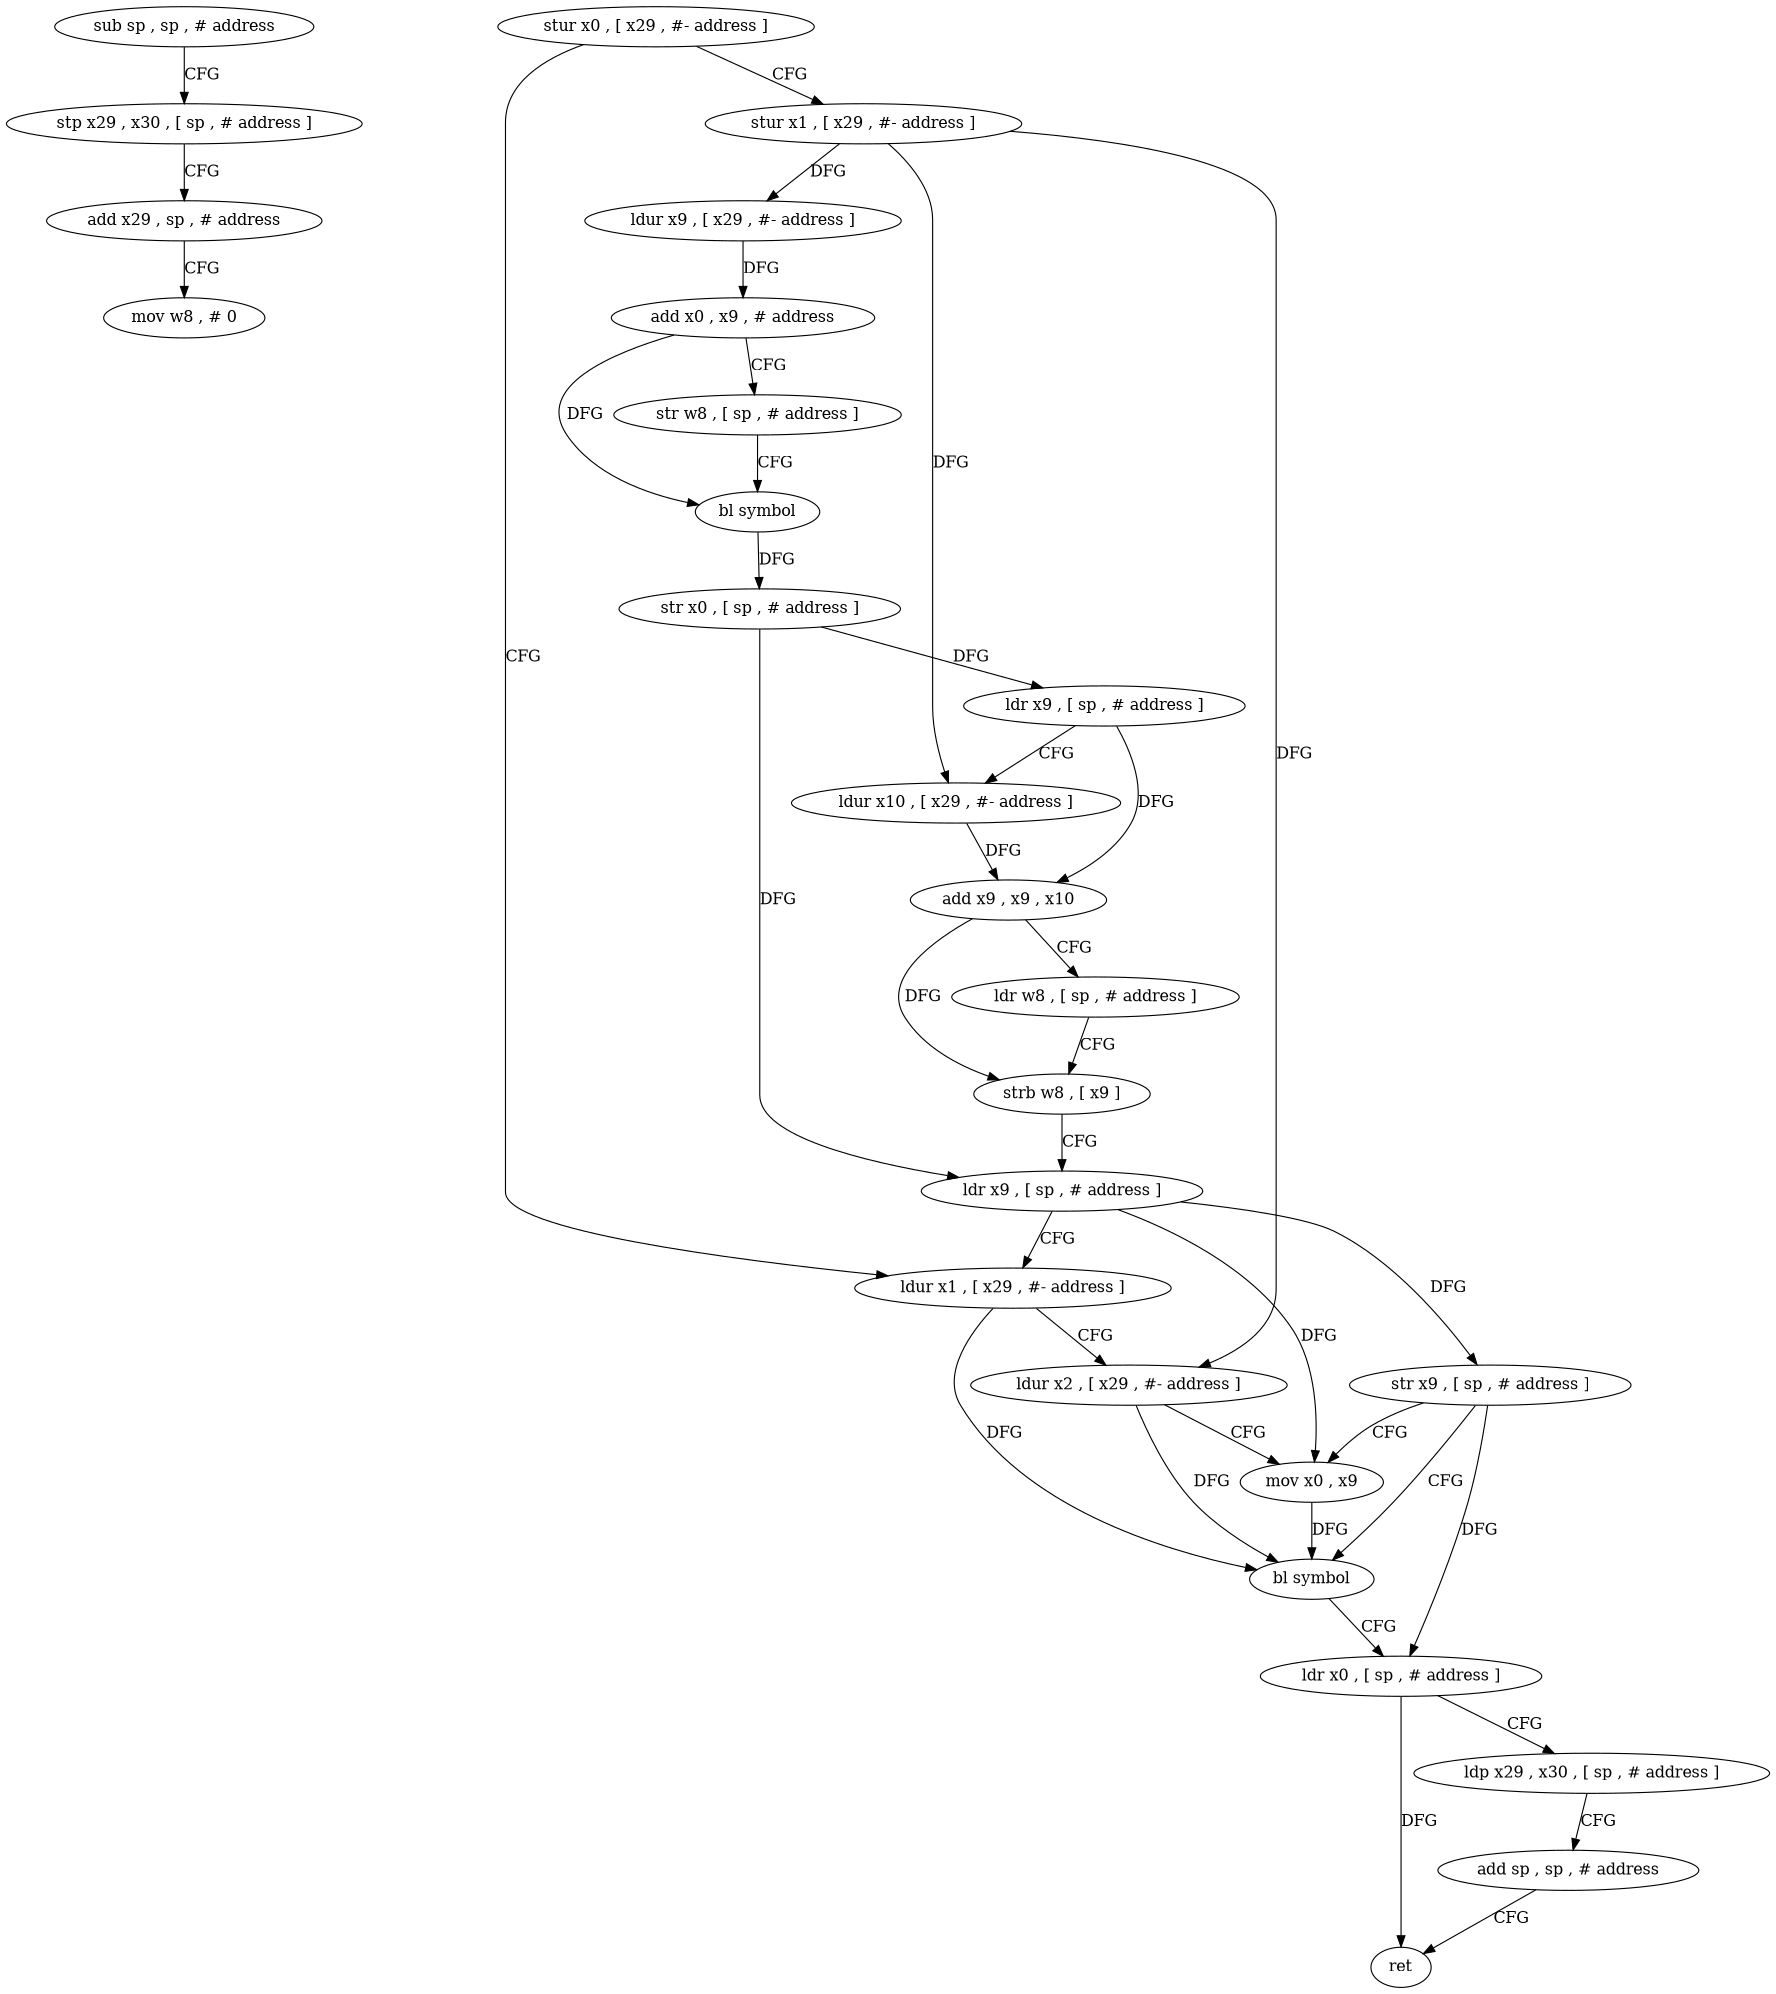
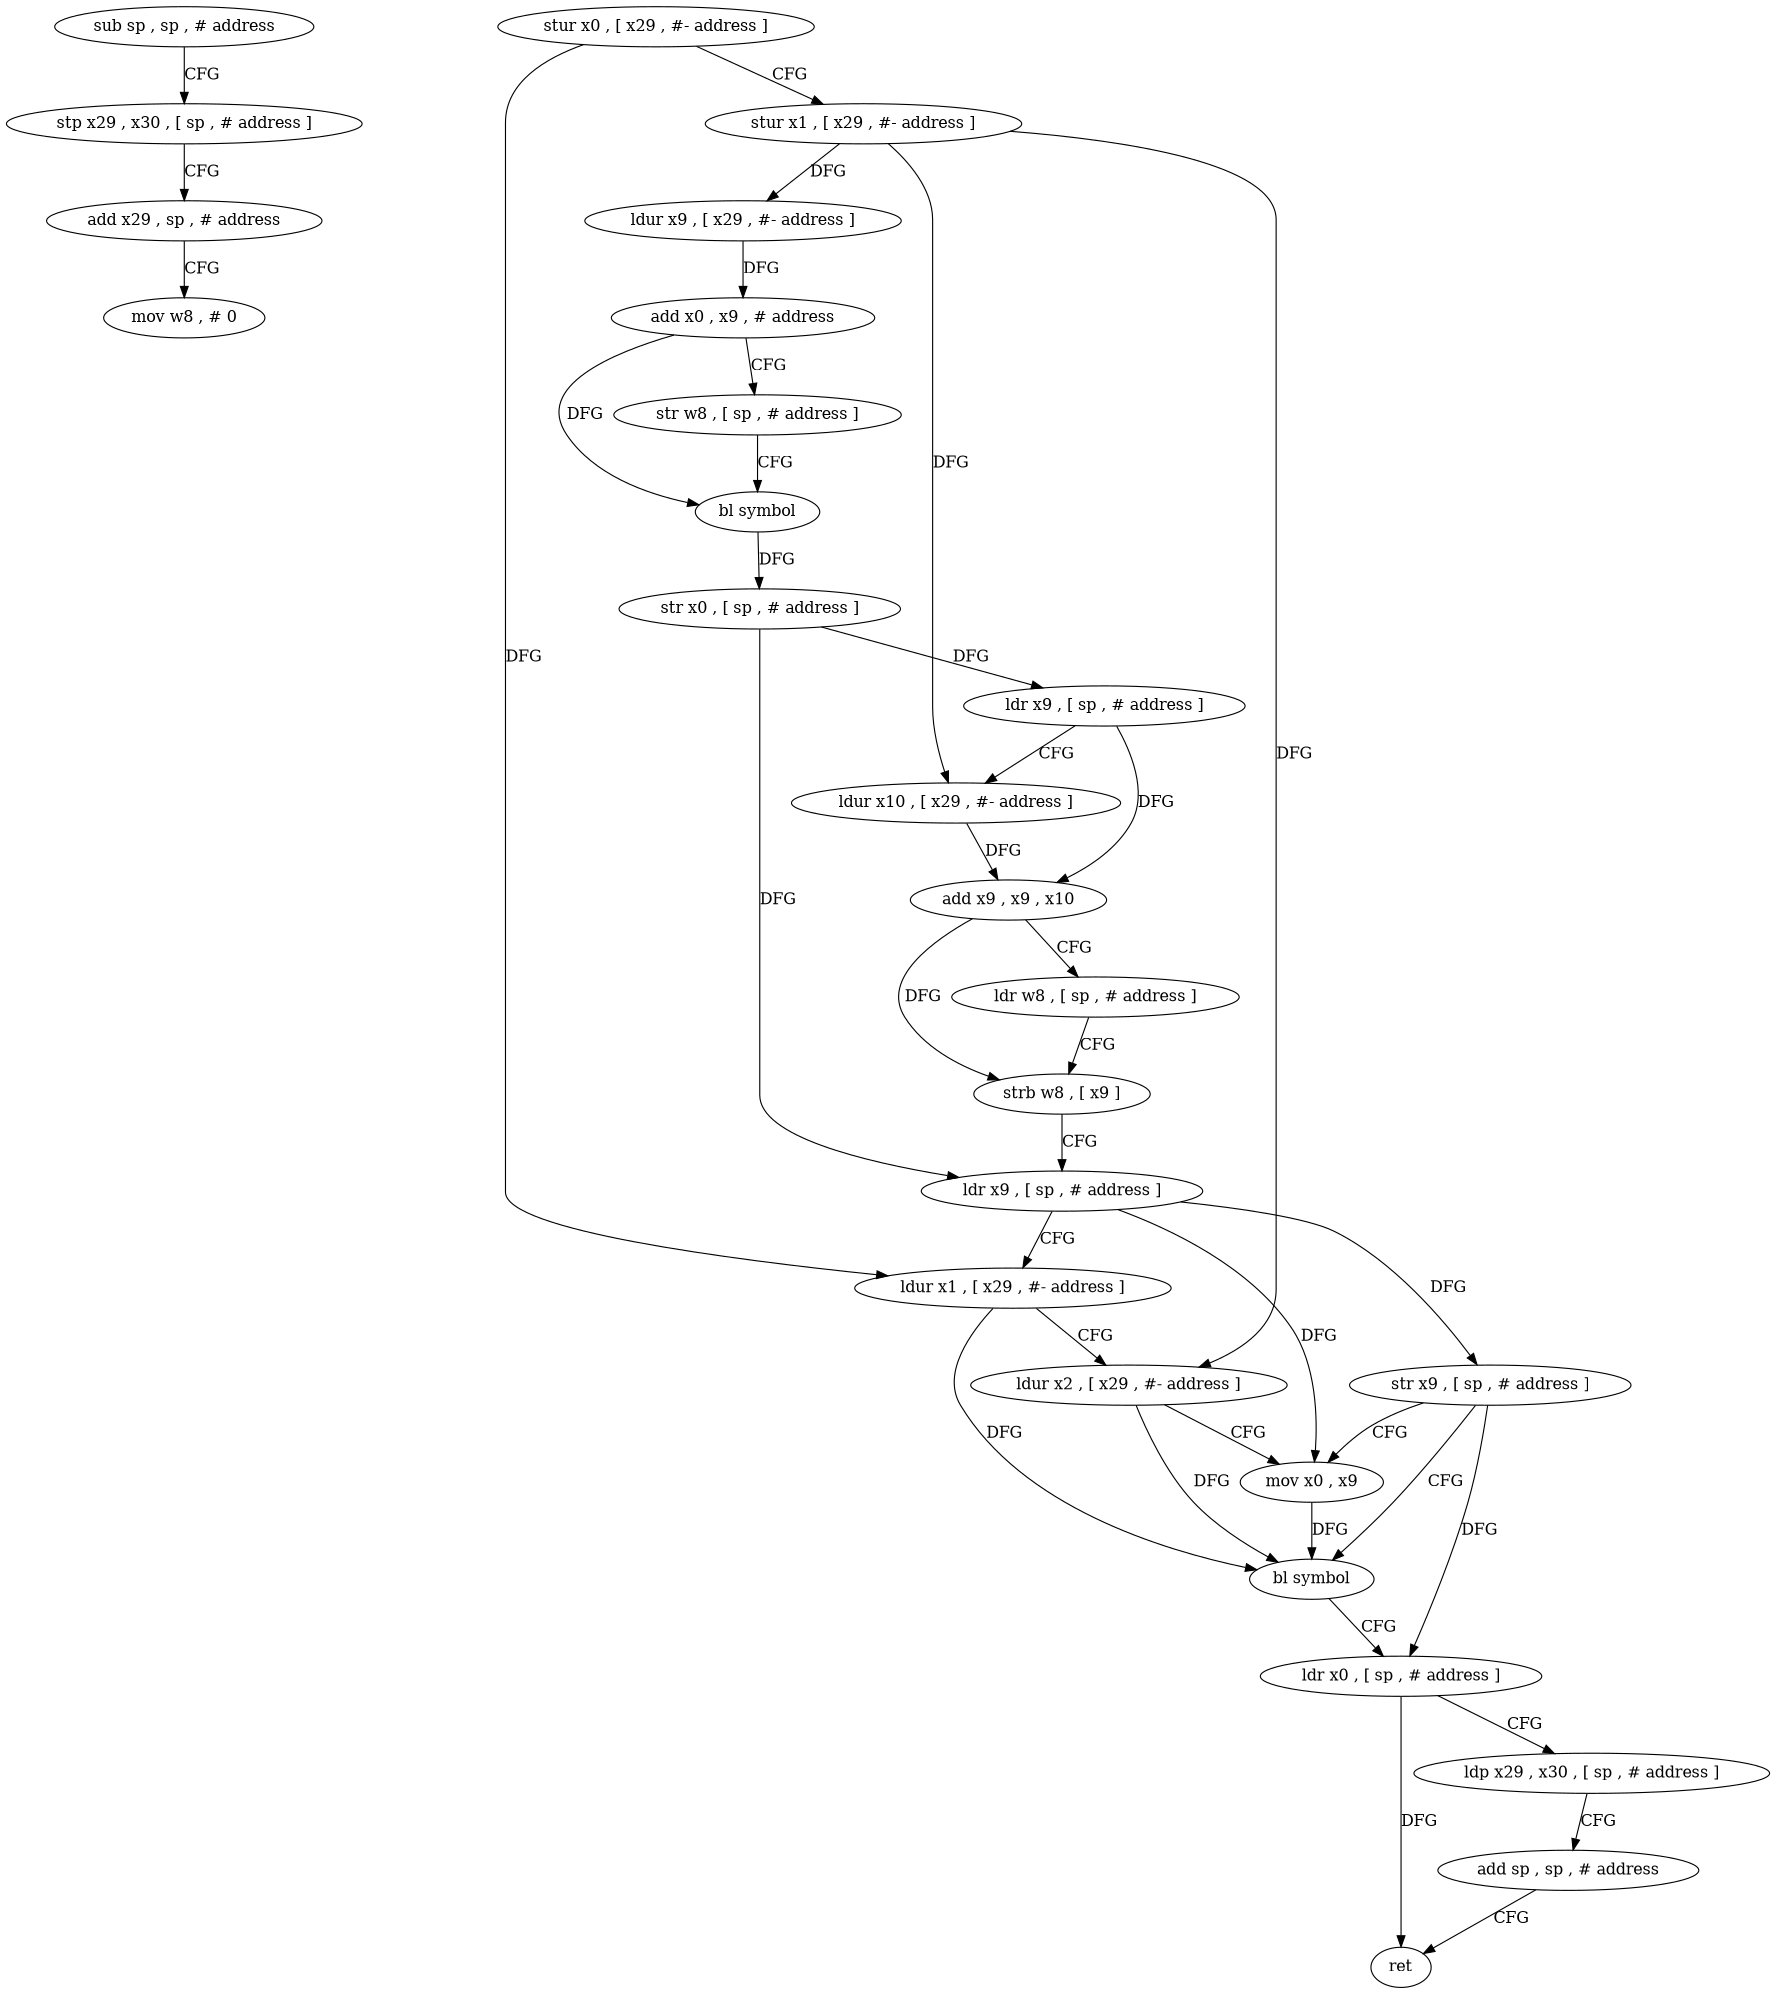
edge "stur x0 , [ x29 , #- address ]" -> "ldur x1 , [ x29 , #- address ]": label "CFG" -> "DFG"
